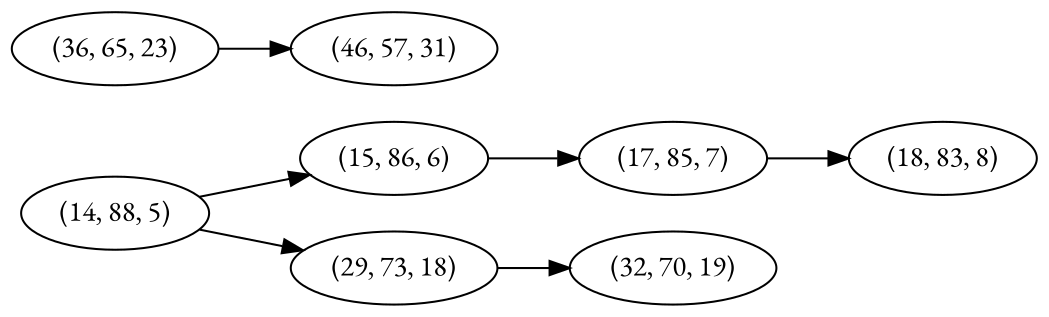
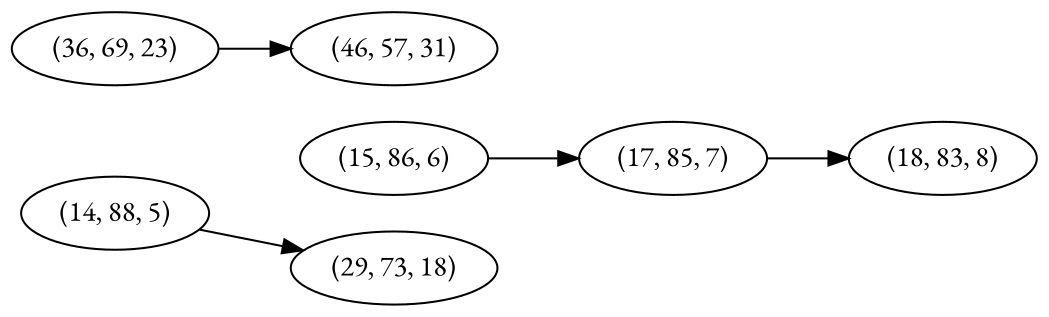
node "(36, 65, 23)": label "(36, 65, 23)" -> "(36, 69, 23)"
edge "(14, 88, 5)" -> "(15, 86, 6)": removed
node "(32, 70, 19)": removed
